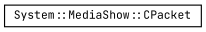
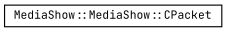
node "System::MediaShow::CPacket": label "System::MediaShow::CPacket" -> "MediaShow::MediaShow::CPacket"
